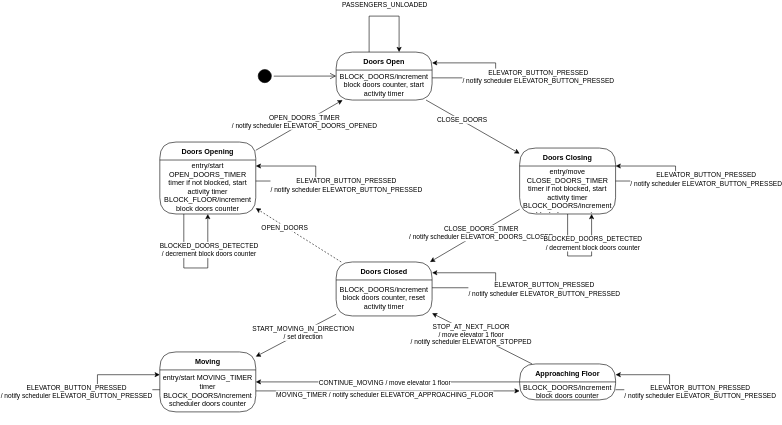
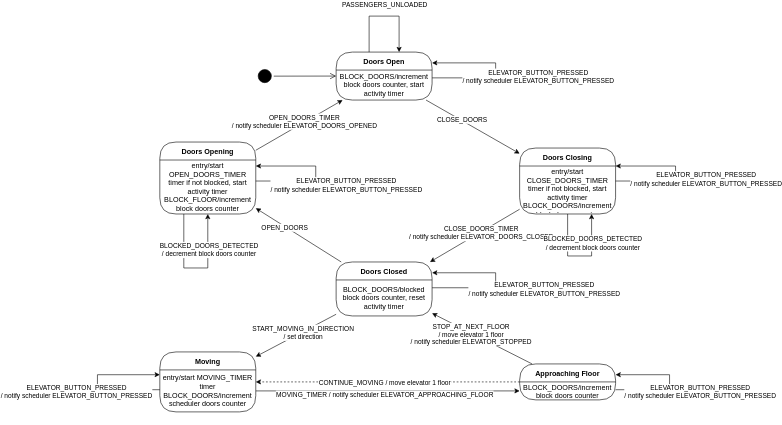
node "entry/move CLOSE_DOORS_TIMER timer if not blocked, start activity timer BLOCK_DOORS/increment block doors counter": label "entry/move CLOSE_DOORS_TIMER timer if not blocked, start activity timer BLOCK_DOORS/increment block doors counter" -> "entry/start CLOSE_DOORS_TIMER timer if not blocked, start activity timer BLOCK_DOORS/increment block doors counter"
edge "Doors Closed" -> "Doors Opening": style dashed -> solid
node "BLOCK_DOORS/increment block doors counter, reset activity timer": label "BLOCK_DOORS/increment block doors counter, reset activity timer" -> "BLOCK_DOORS/blocked block doors counter, reset activity timer"
edge "Approaching Floor" -> "Moving": style solid -> dashed
